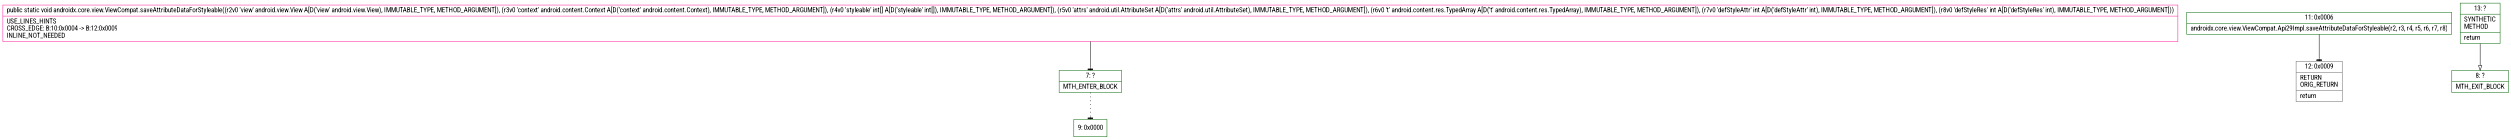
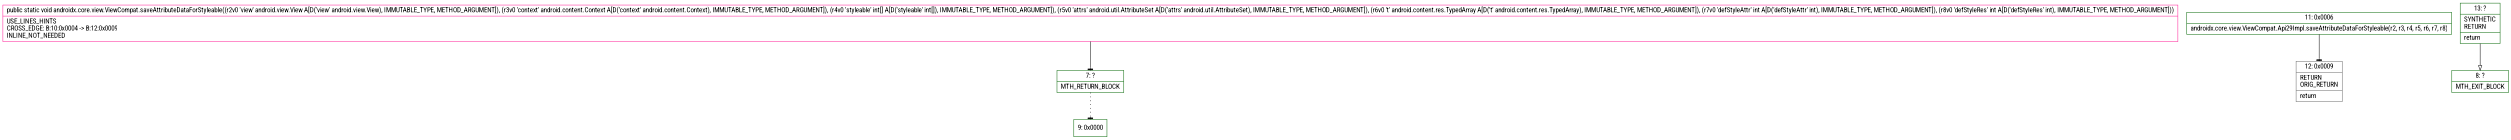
node "13: ?": text "METHOD" -> "RETURN"
node "7: ?": text "MTH_ENTER_BLOCK" -> "MTH_RETURN_BLOCK"
